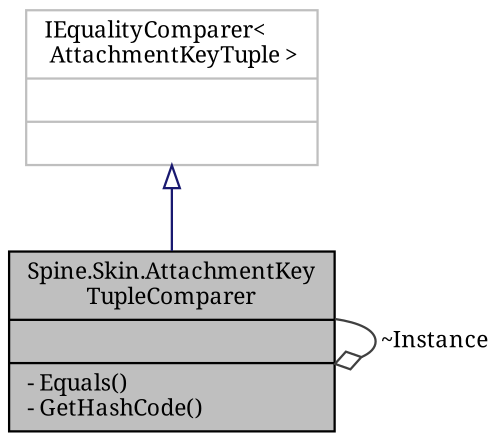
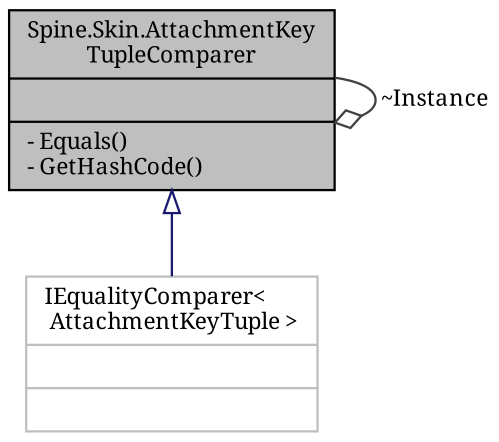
edge "Spine.Skin.AttachmentKey" -> "IEqualityComparer<": reversed
